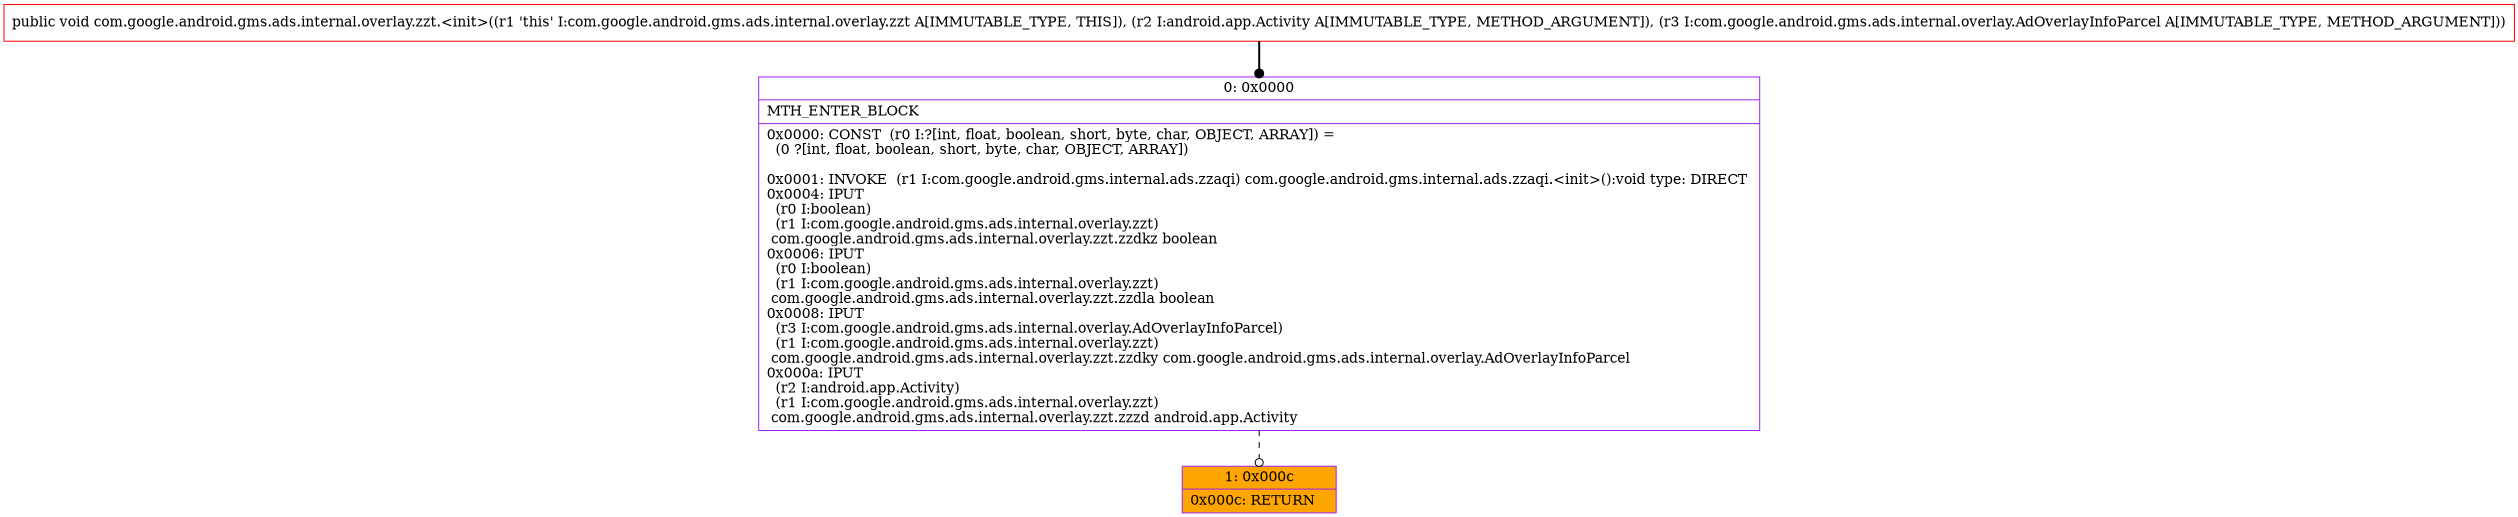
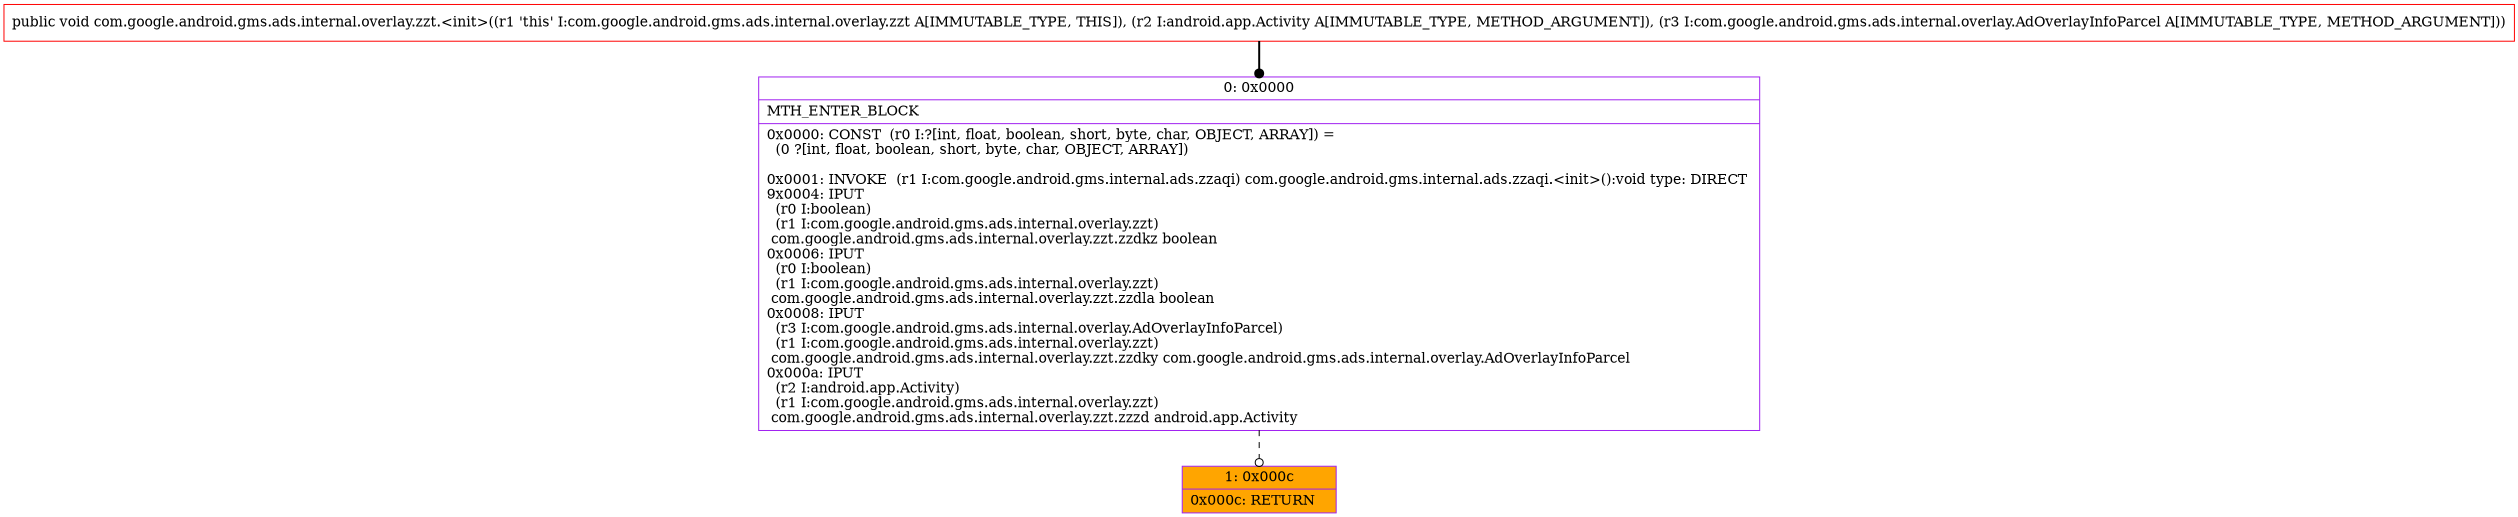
node "0: 0x0000": text "0x0004: IPUT" -> "9x0004: IPUT"
